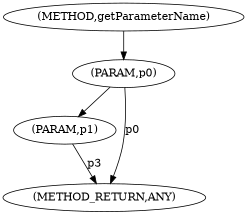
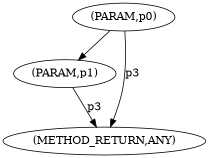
node "(METHOD,getParameterName)": removed
edge "(PARAM,p0)" -> "(METHOD_RETURN,ANY)": label "p0" -> "p3"
